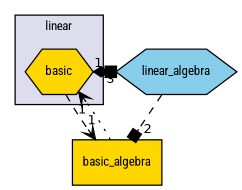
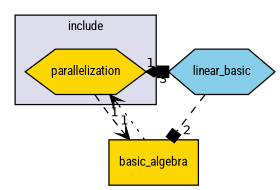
cluster "linear": label "linear" -> "include"
node "basic": label "basic" -> "parallelization"
node "linear_algebra": label "linear_algebra" -> "linear_basic"
